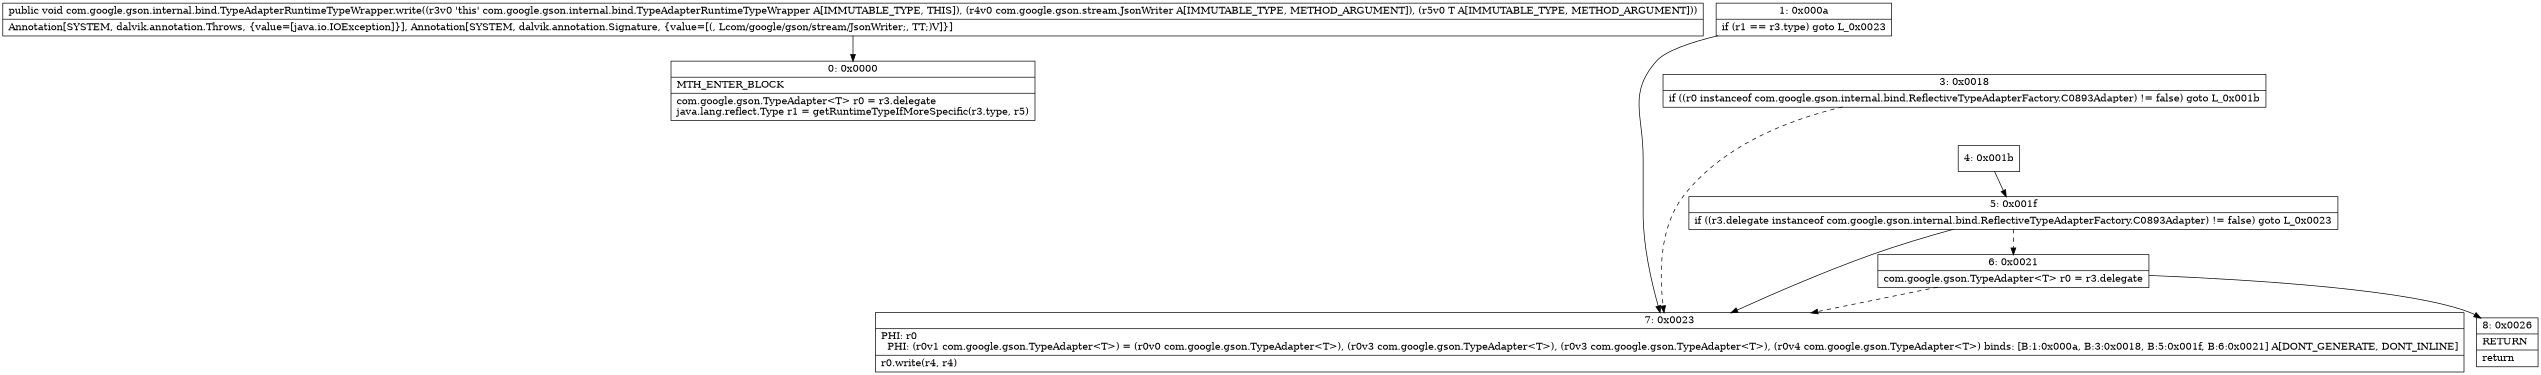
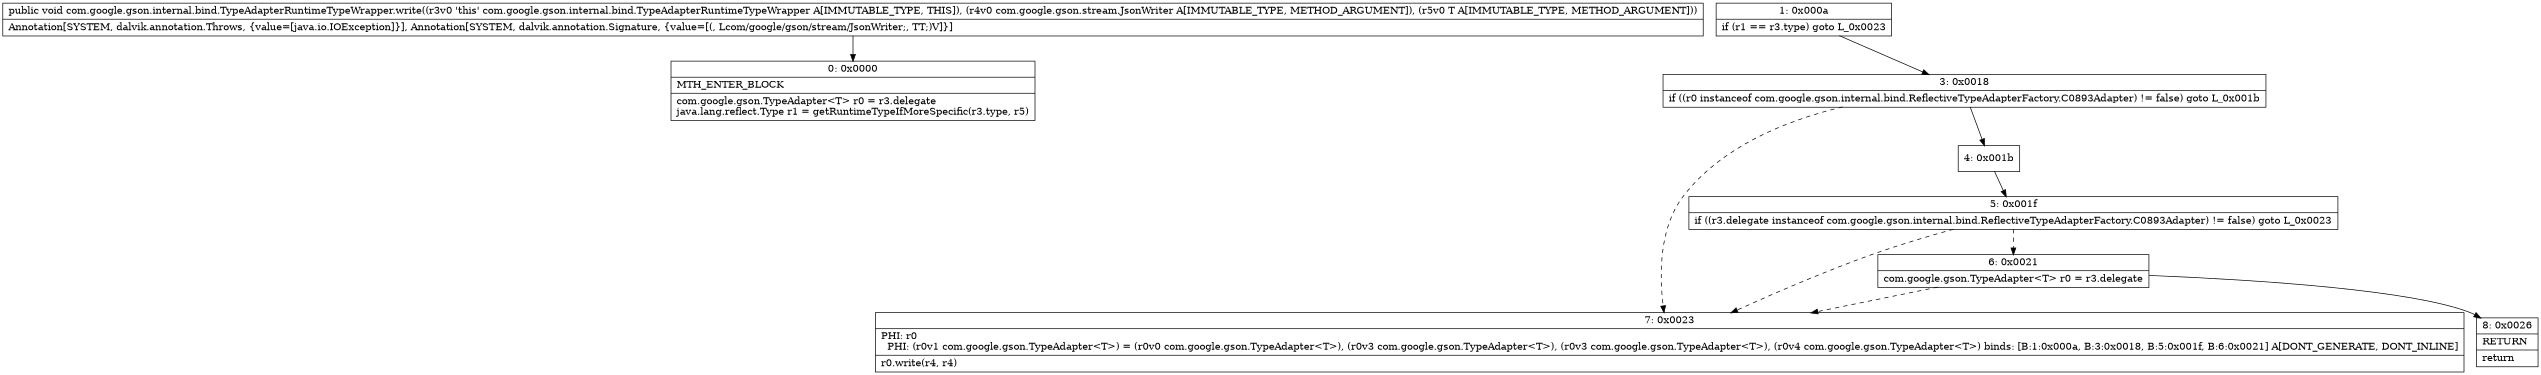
edge "3: 0x0018" -> "4: 0x001b": added
edge "1: 0x000a" -> "7: 0x0023": now "1: 0x000a" -> "3: 0x0018"
edge "5: 0x001f" -> "7: 0x0023": style solid -> dashed
